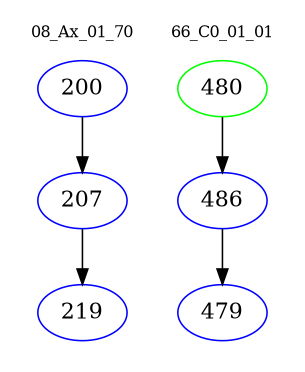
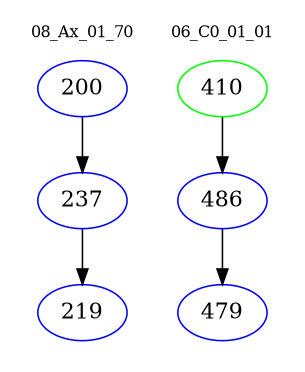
cluster "66_C0_01_01": label "66_C0_01_01" -> "06_C0_01_01"
node "480": label "480" -> "410"
node "207": label "207" -> "237"
